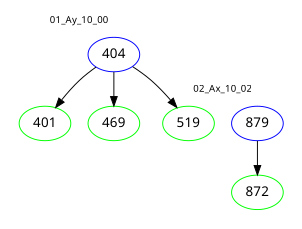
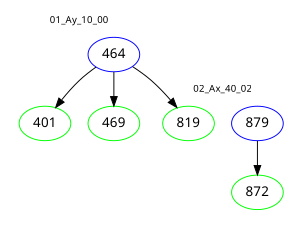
node "404": label "404" -> "464"
cluster "02_Ax_10_02": label "02_Ax_10_02" -> "02_Ax_40_02"
node "519": label "519" -> "819"
